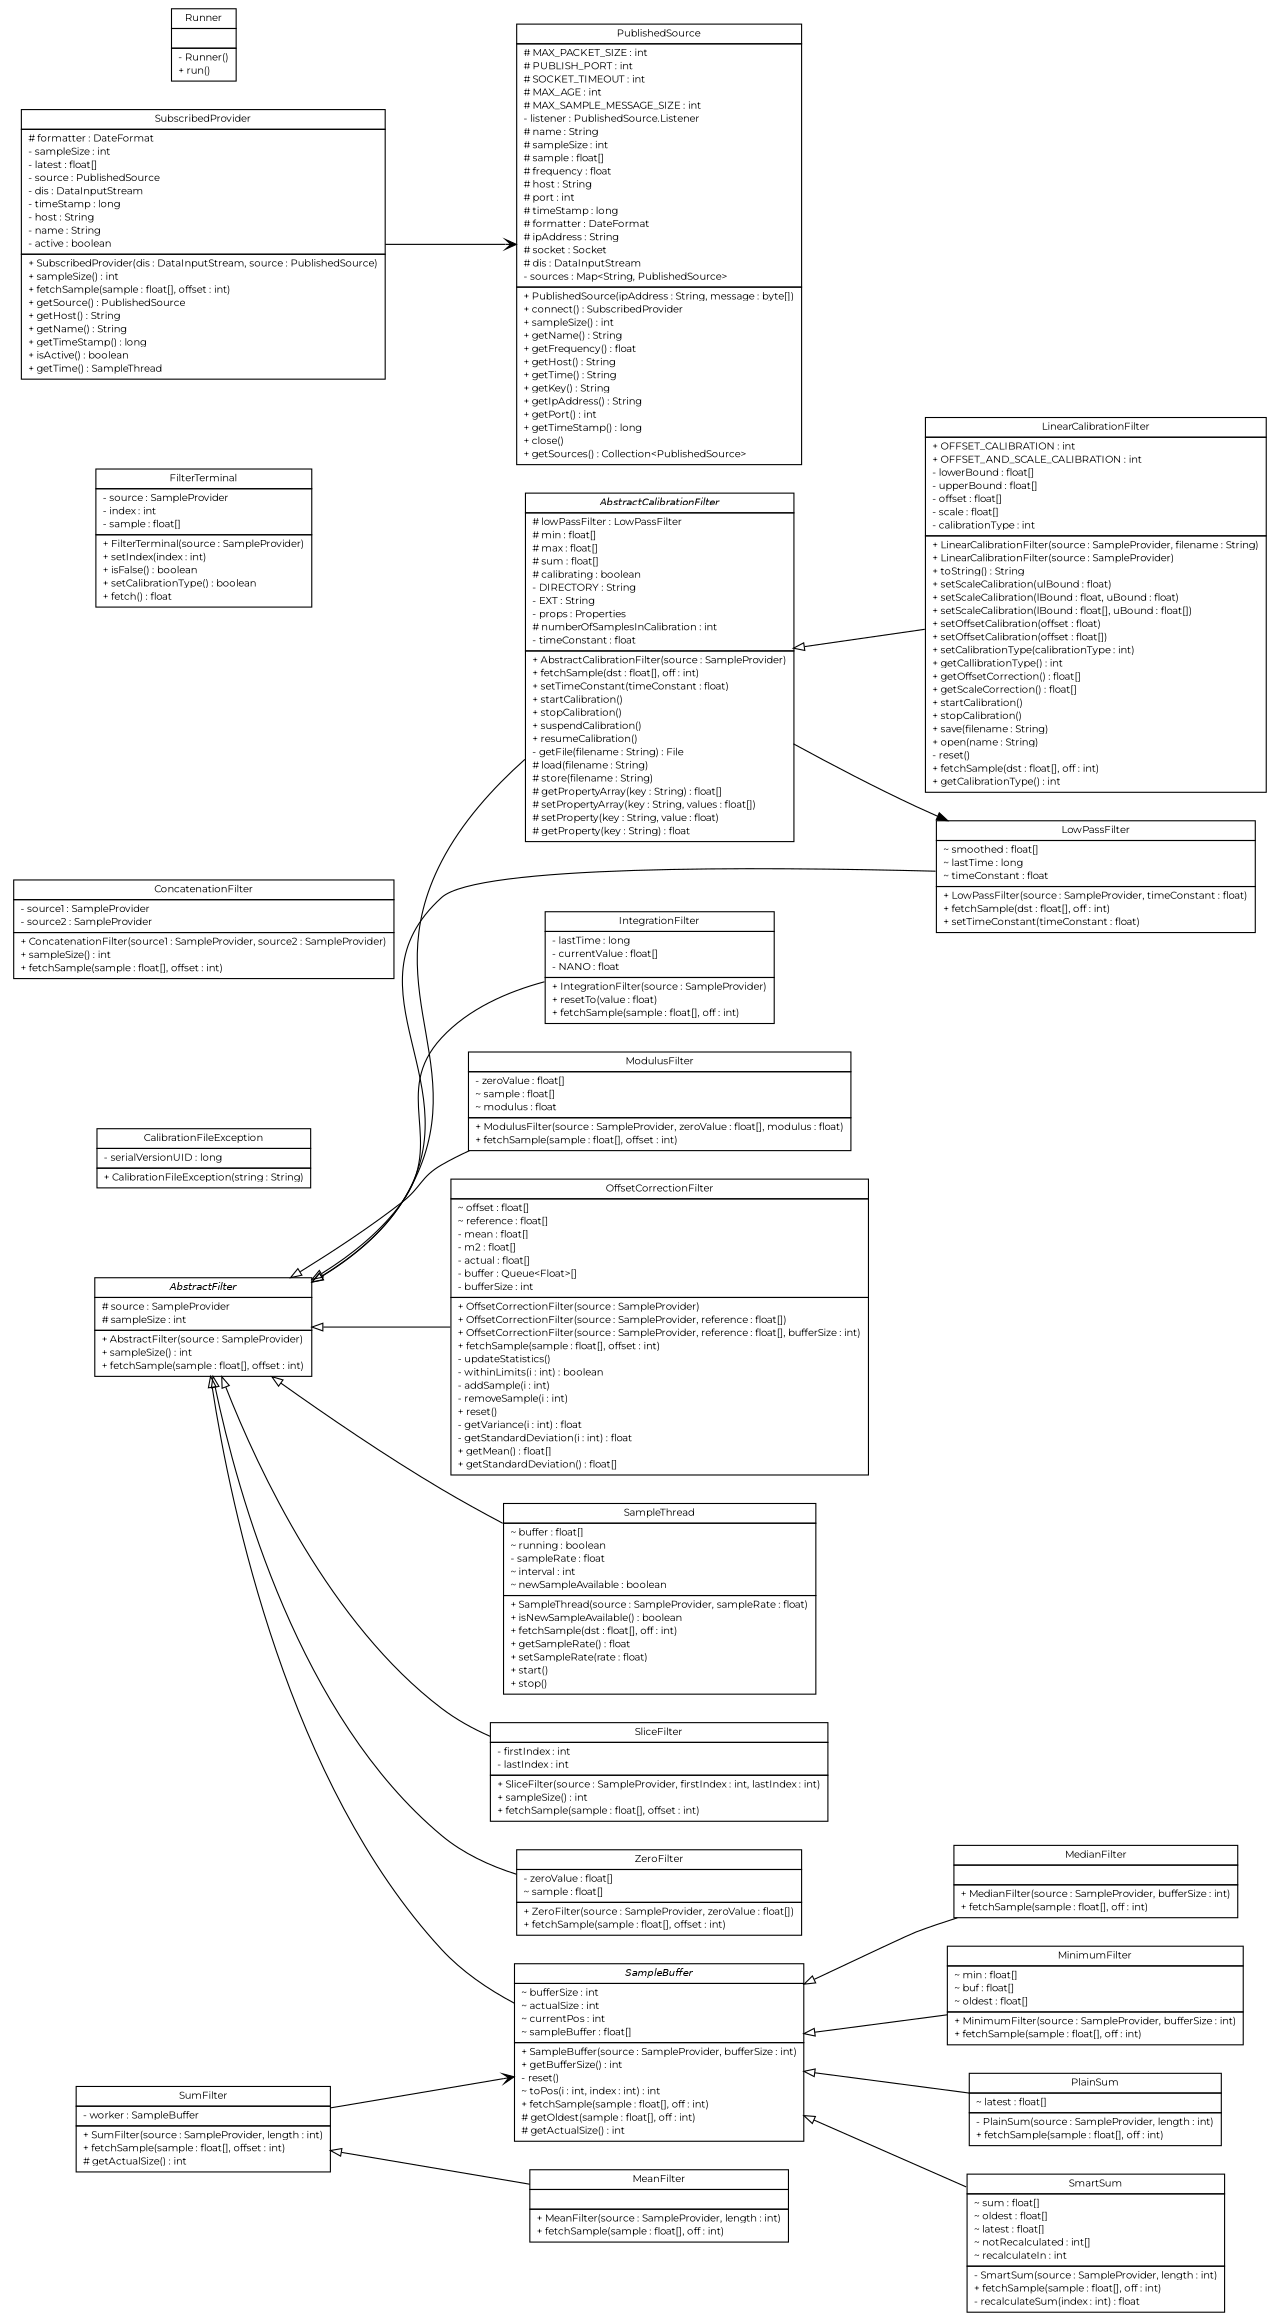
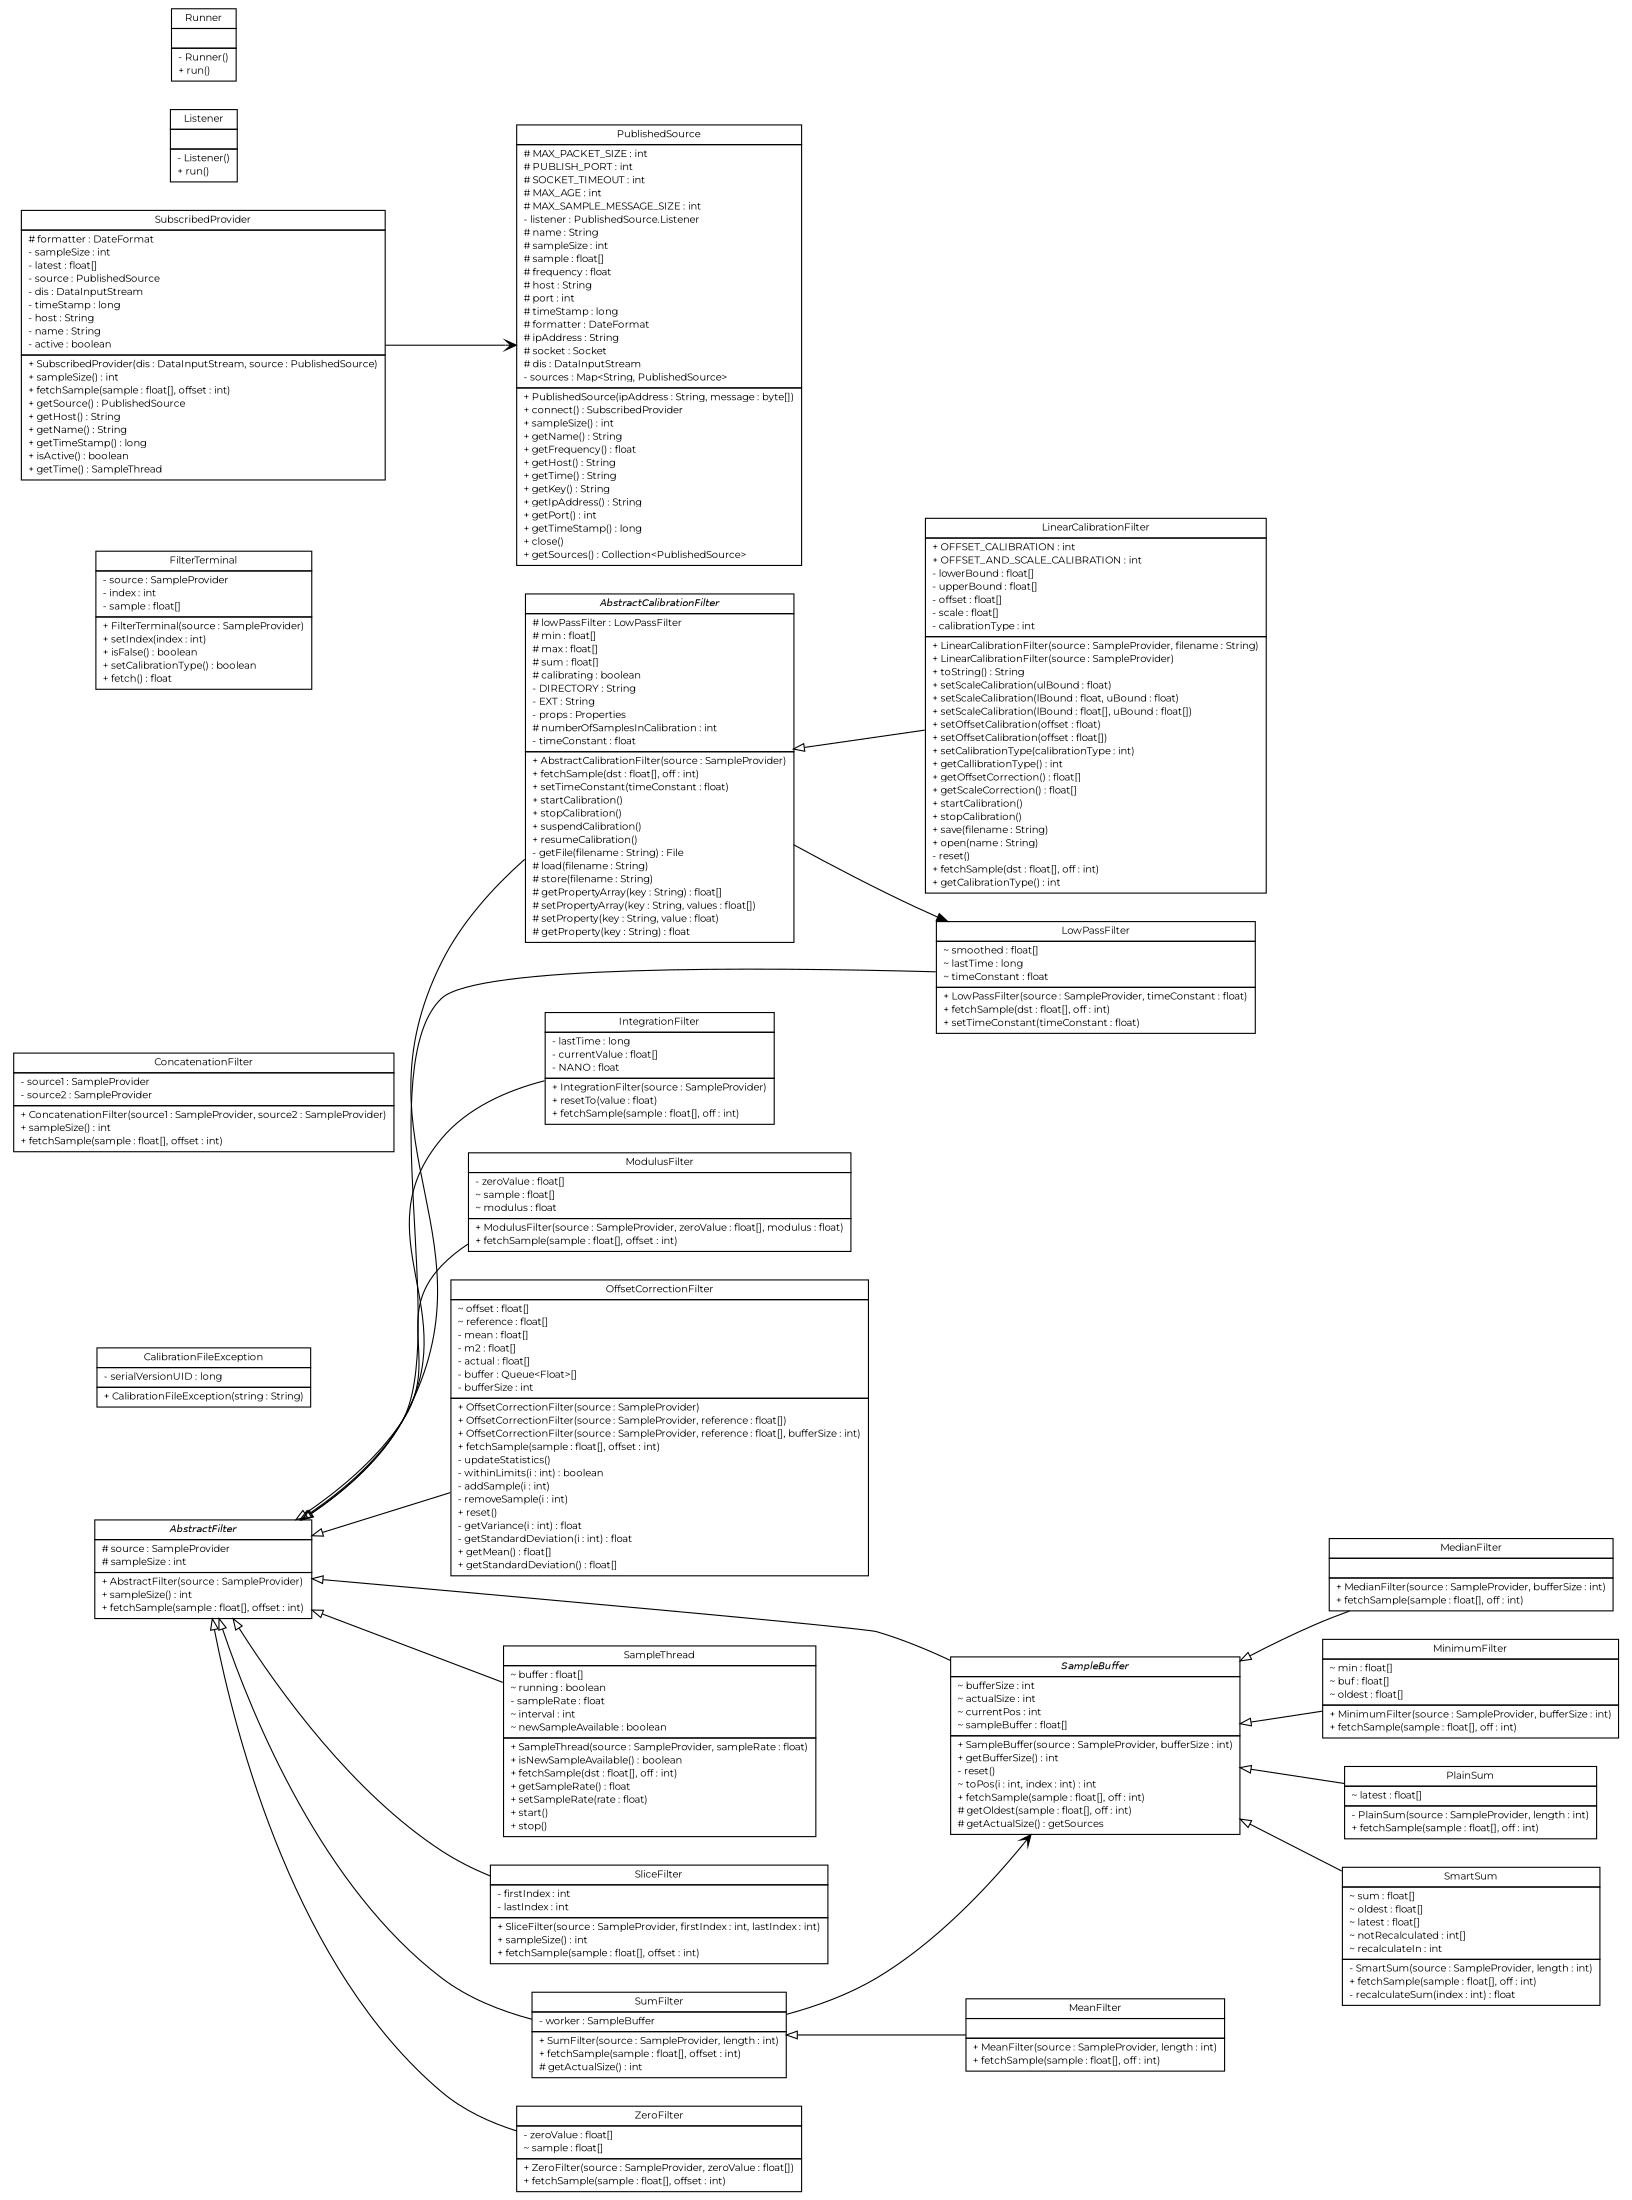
node "Listener": added
edge "SumFilter" -> "AbstractFilter": added
node "SampleBuffer": text "# getActualSize() : int" -> "# getActualSize() : getSources"
